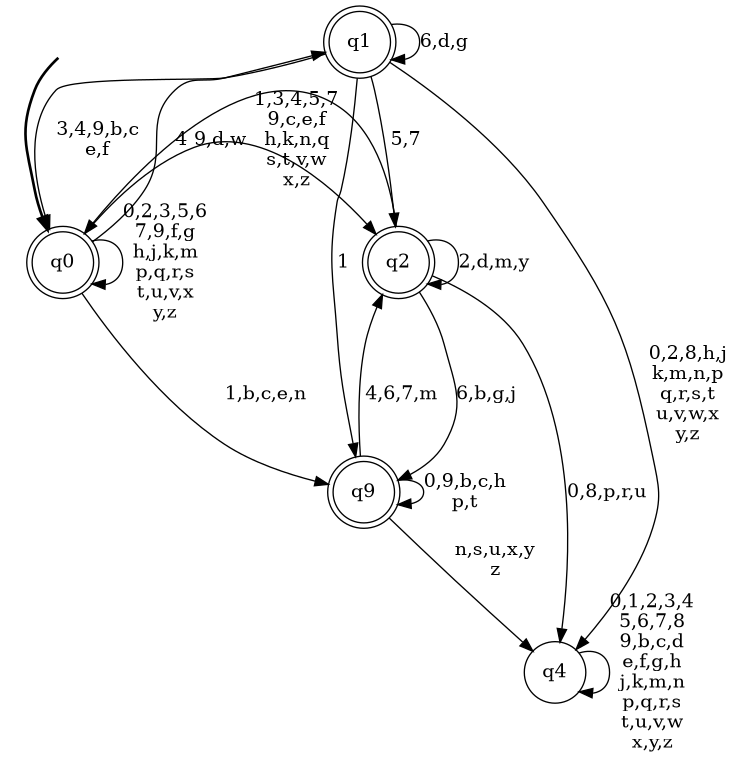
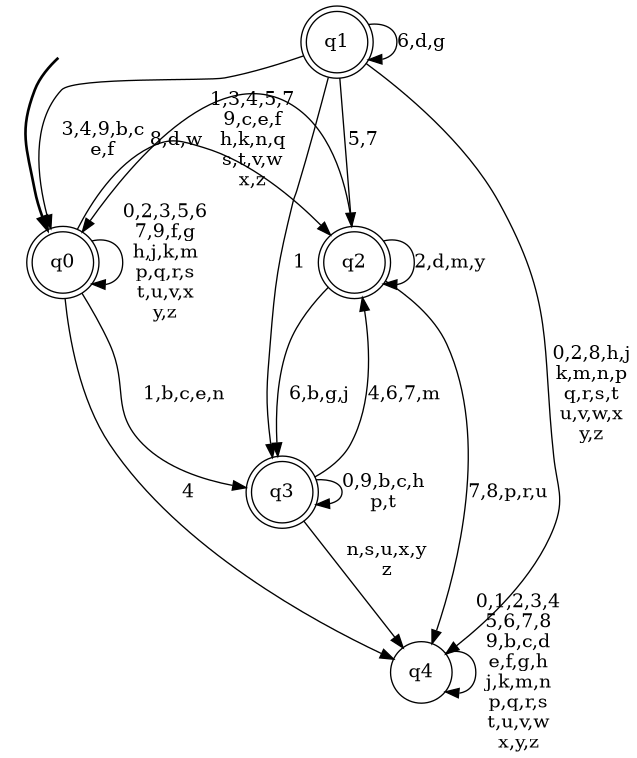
edge "q0" -> "q1": now "q0" -> "q4"
edge "q0" -> "q2": label "9,d,w" -> "8,d,w"
node "q9": label "q9" -> "q3"
edge "q2" -> "q4": label "0,8,p,r,u" -> "7,8,p,r,u"
